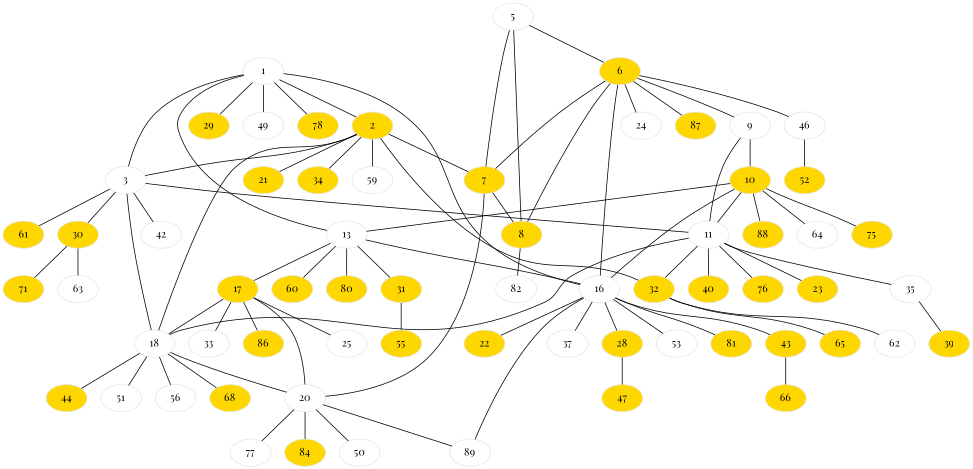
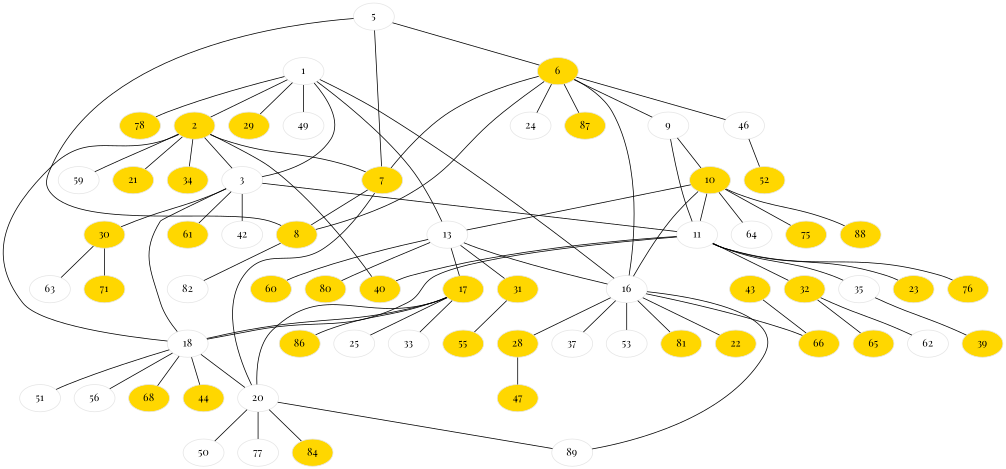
edge "2" -- "32": now "2" -- "40"
edge "16" -- "43": now "16" -- "66"
